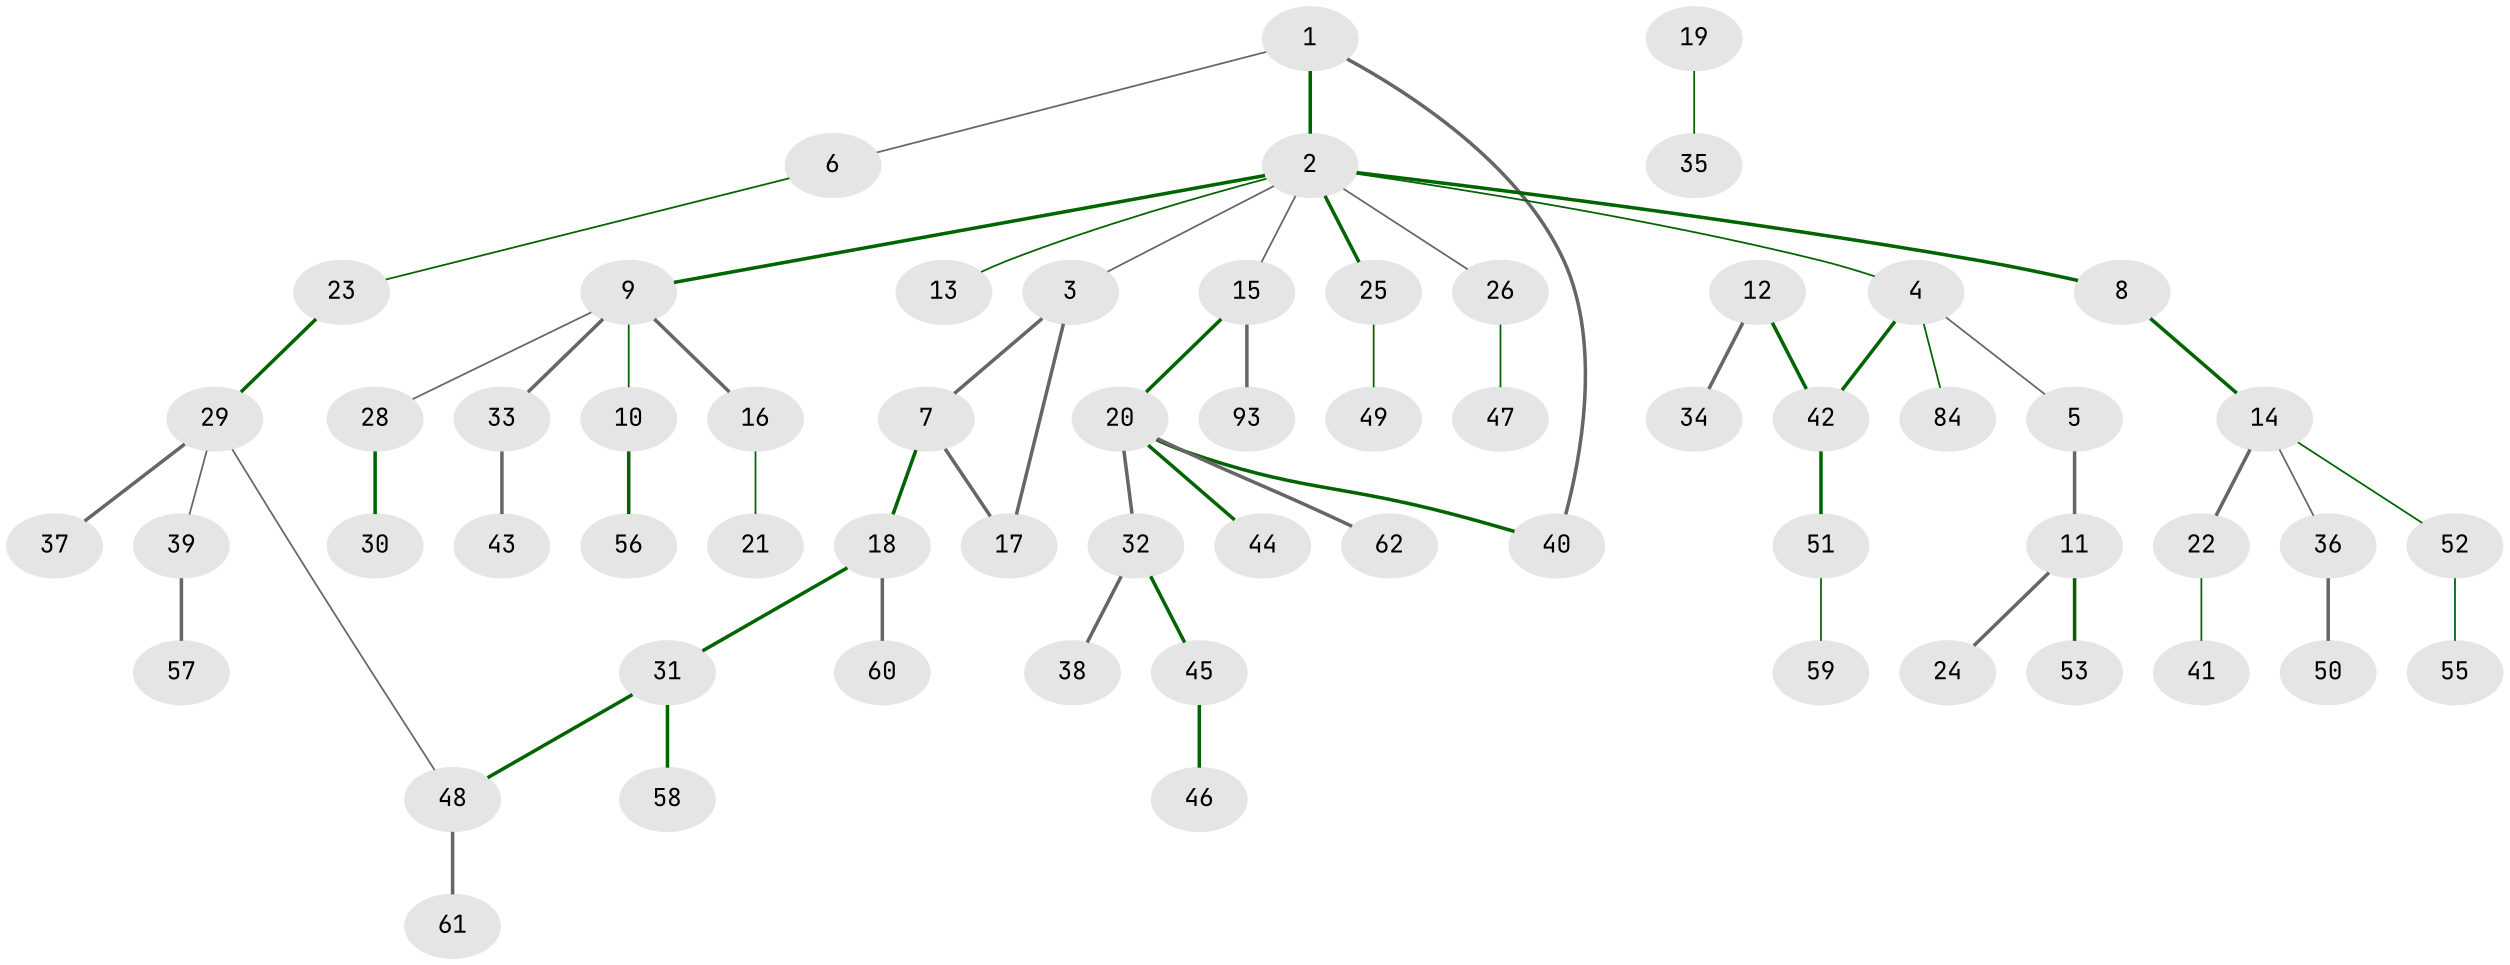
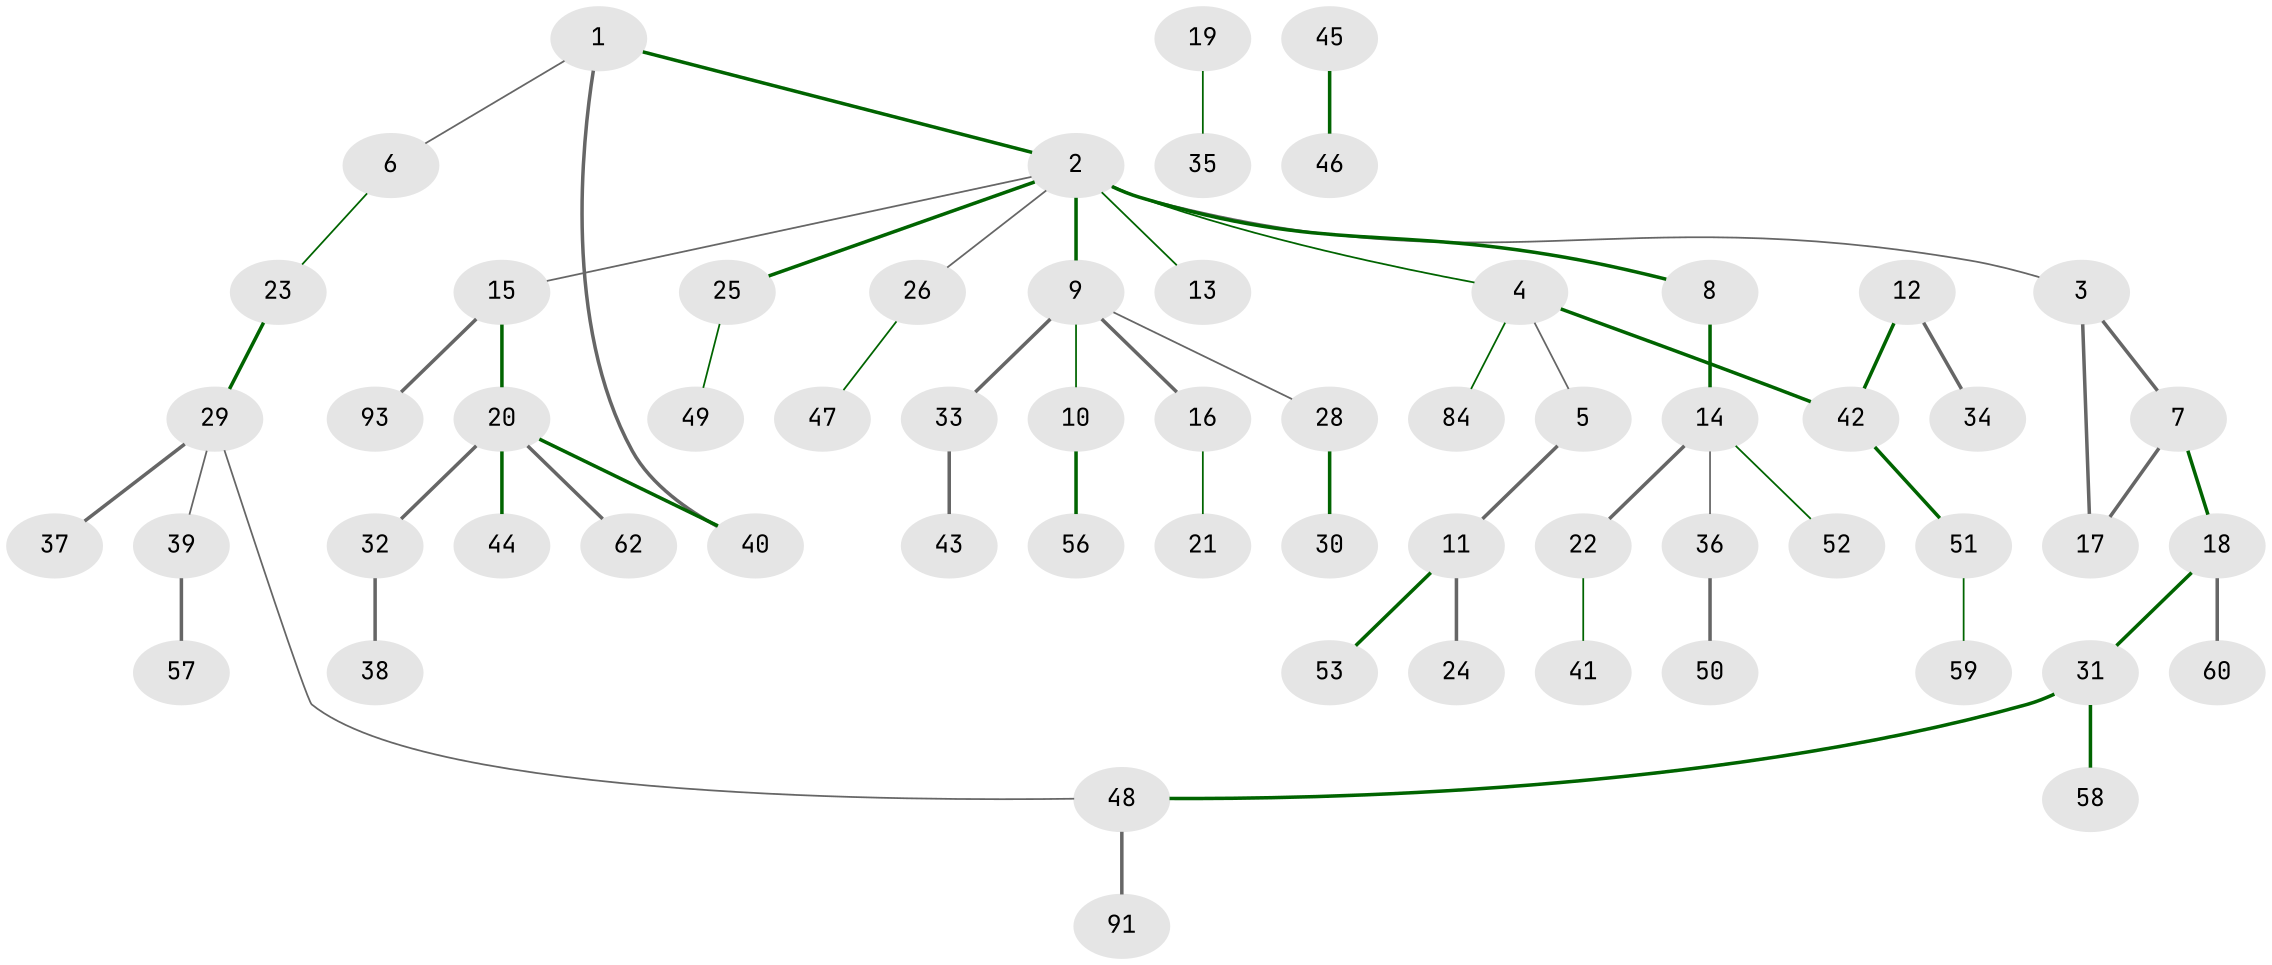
edge "32" -- "45": removed
node "55": removed
node "61": label "61" -> "91"
